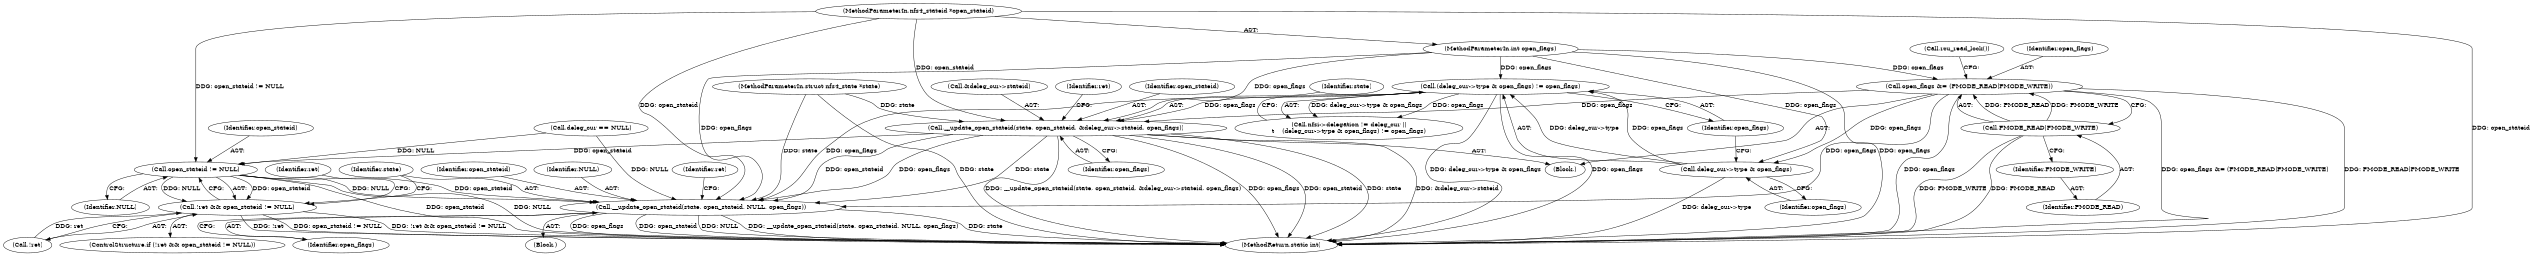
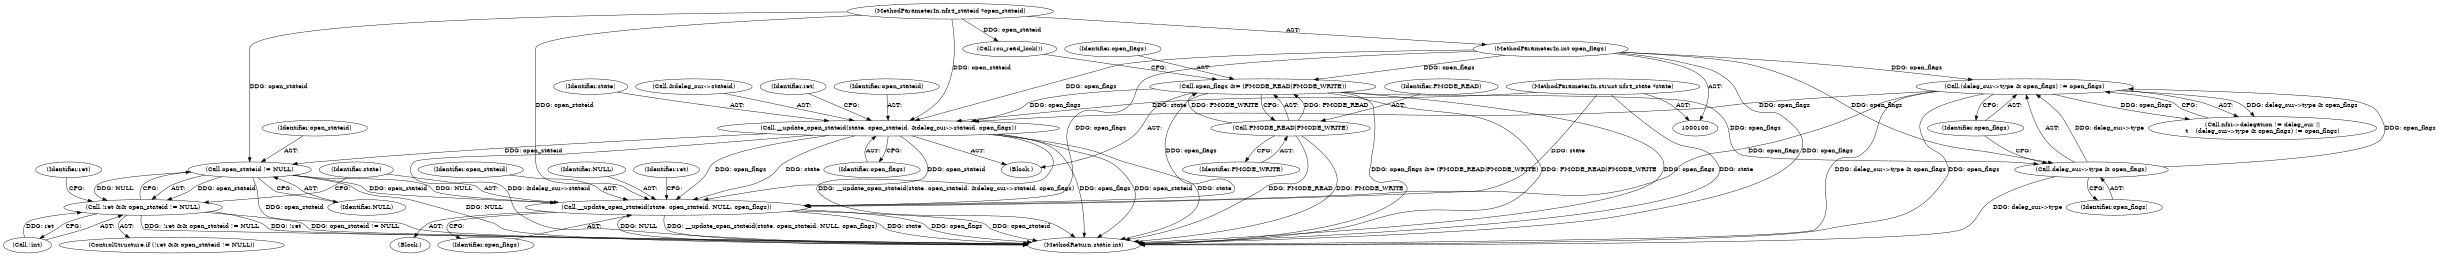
edge "(MethodParameterIn,nfs4_stateid *open_stateid)" -> "(MethodReturn,static int)": now "(MethodParameterIn,nfs4_stateid *open_stateid)" -> "(Call,rcu_read_lock())"
edge "(MethodParameterIn,nfs4_stateid *open_stateid)" -> "(Call,open_stateid != NULL)": label "DDG: open_stateid != NULL" -> "DDG: open_stateid"
node "(Call,deleg_cur == NULL)": removed
node "1000100": added
edge "(Identifier,FMODE_WRITE)" -> "(Identifier,FMODE_READ)": now "(Identifier,FMODE_WRITE)" -> "(Call,FMODE_READ|FMODE_WRITE)"
node "(Call,!ret)": label "(Call,!ret)" -> "(Call,!int)"
